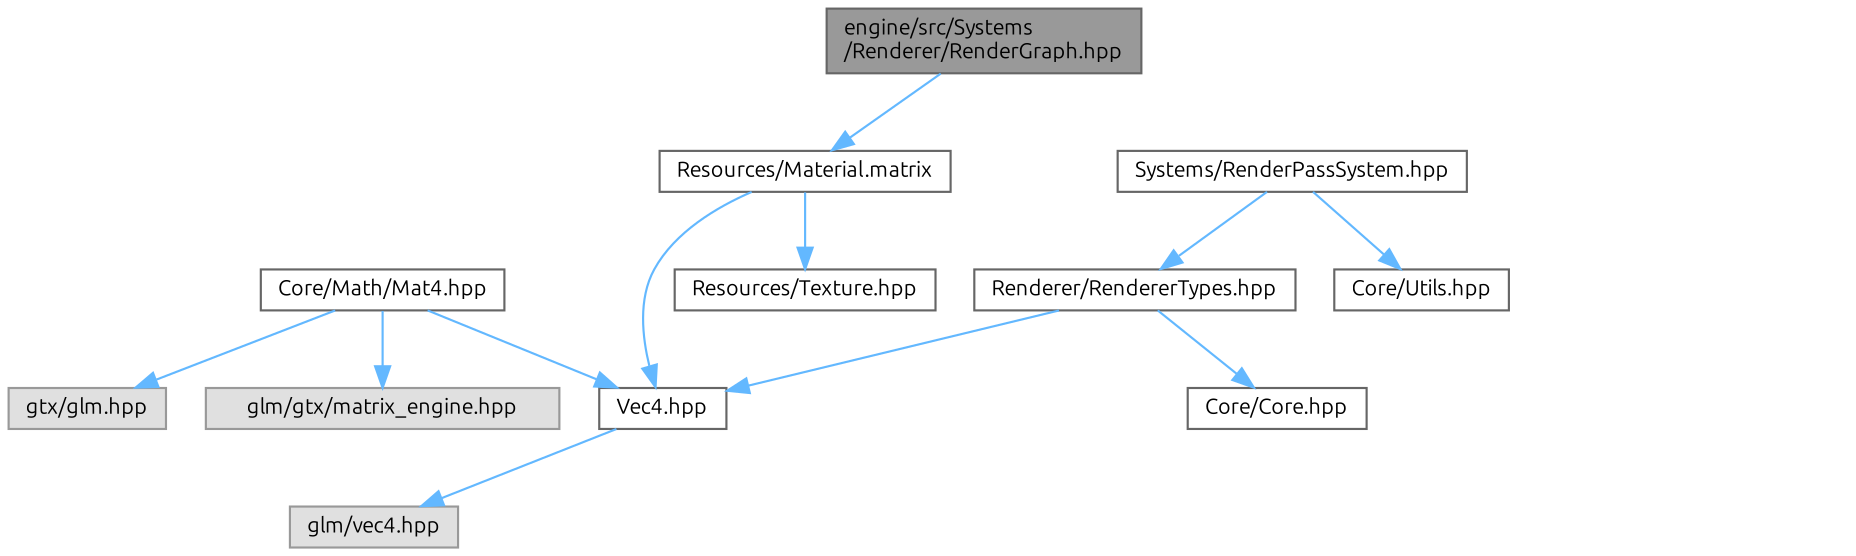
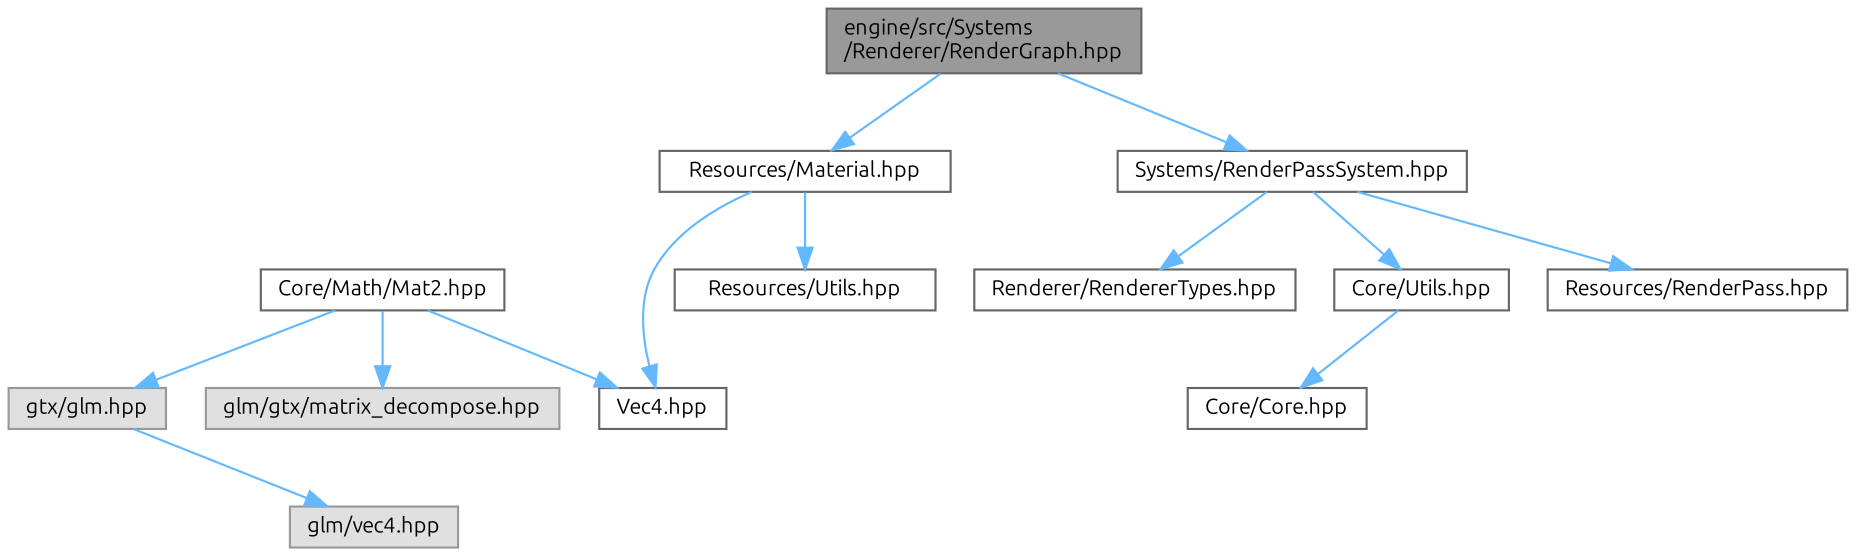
edge "engine/src/Systems /Renderer/RenderGraph.hpp" -> "Systems/RenderPassSystem.hpp": added
node "Resources/Material.matrix": label "Resources/Material.matrix" -> "Resources/Material.hpp"
node "Core/Math/Mat4.hpp": label "Core/Math/Mat4.hpp" -> "Core/Math/Mat2.hpp"
node "Resources/Texture.hpp": label "Resources/Texture.hpp" -> "Resources/Utils.hpp"
node "Resources/RenderPass.hpp": added
edge "Renderer/RendererTypes.hpp" -> "Core/Core.hpp": now "Core/Utils.hpp" -> "Core/Core.hpp"
edge "Renderer/RendererTypes.hpp" -> "Vec4.hpp": removed
node "glm/gtx/matrix_engine.hpp": label "glm/gtx/matrix_engine.hpp" -> "glm/gtx/matrix_decompose.hpp"
edge "Vec4.hpp" -> "glm/vec4.hpp": now "gtx/glm.hpp" -> "glm/vec4.hpp"
